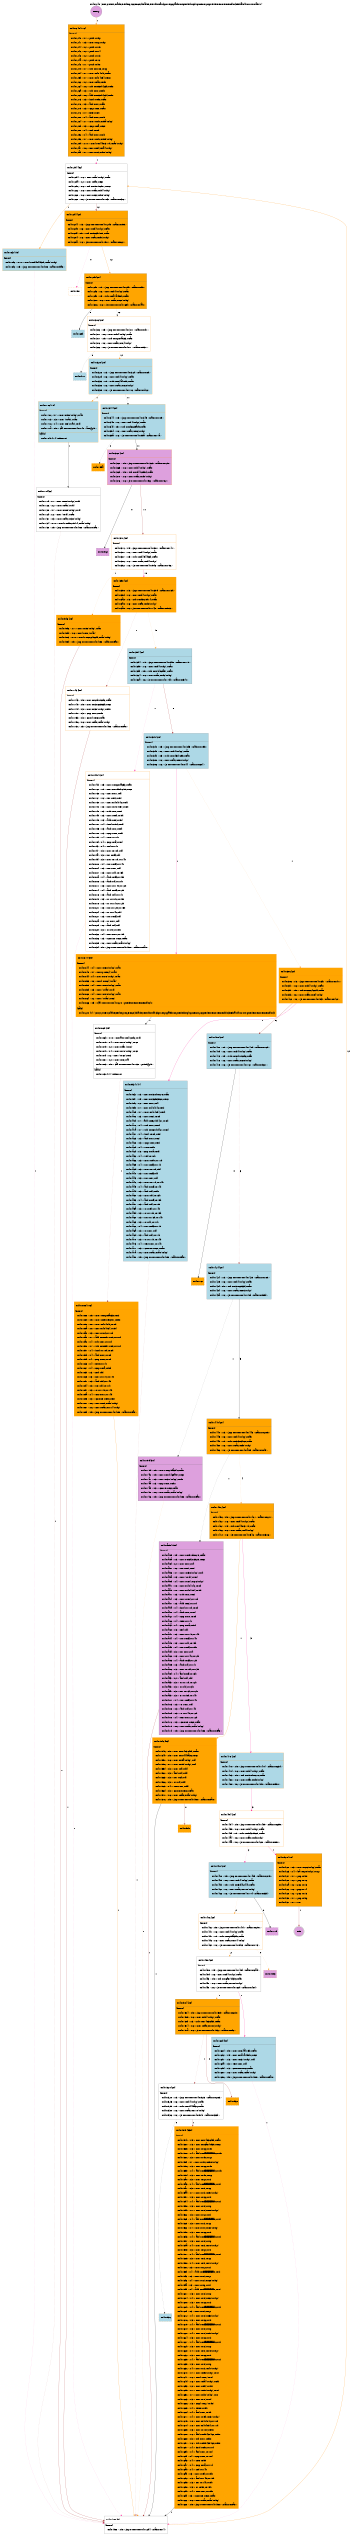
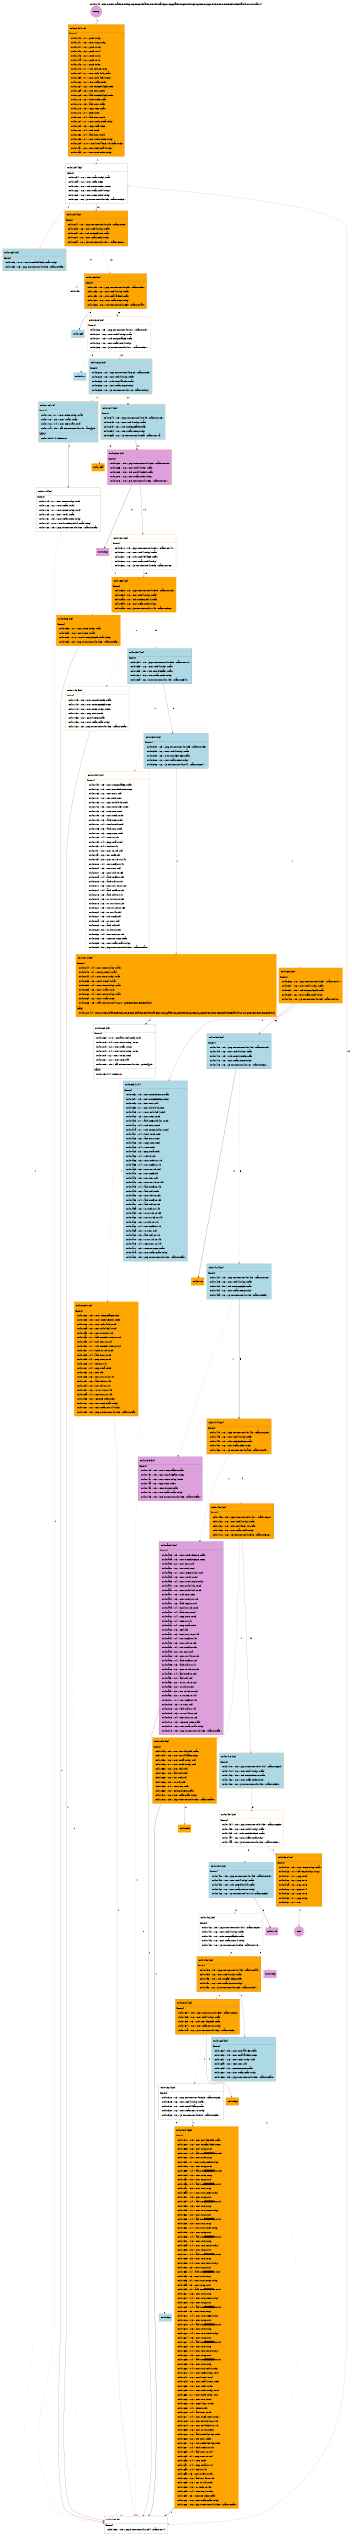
node "0x4014e8 [28]": fillcolor white -> orange
